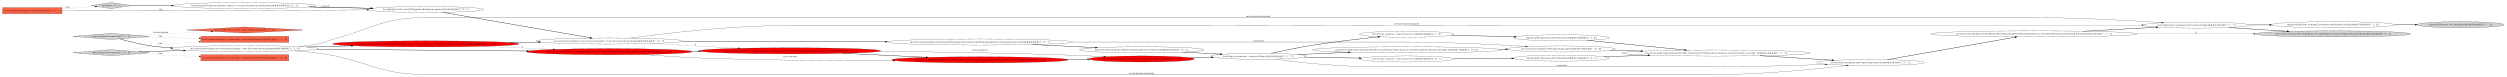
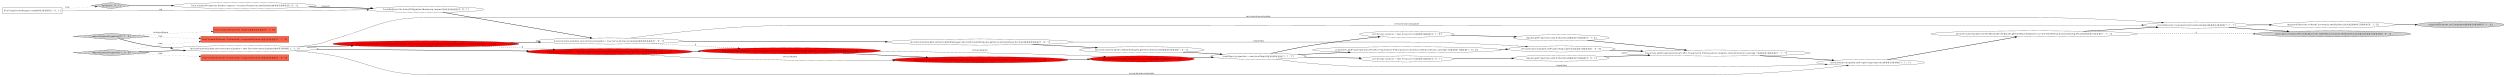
node "final HttpServletRequest req@@@2@@@['0', '0', '1']": fillcolor tomato -> white
node "final InstanceProperties request@@@2@@@['0', '1', '0']": shape diamond -> box
